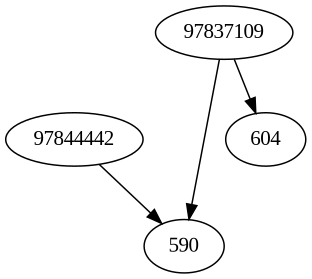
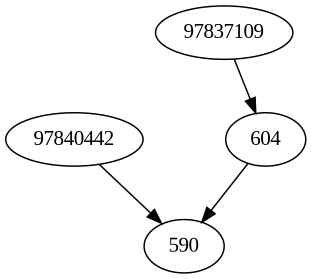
edge "97837109" -> "590": now "604" -> "590"
node "97844442": label "97844442" -> "97840442"
